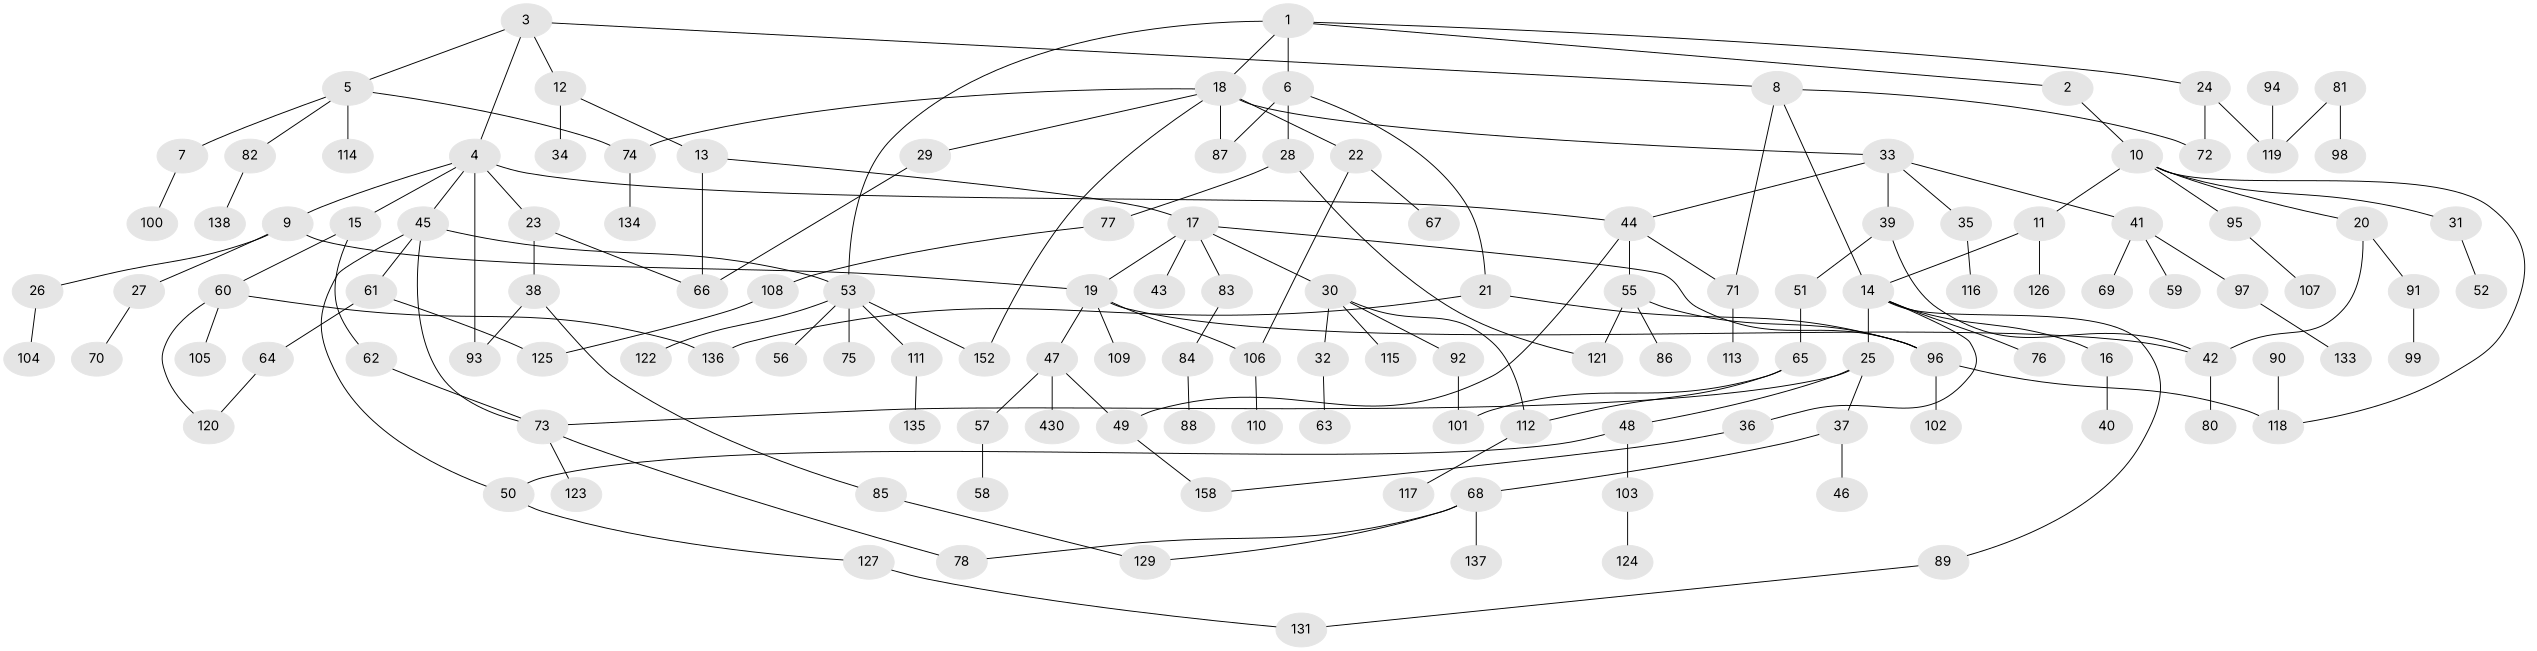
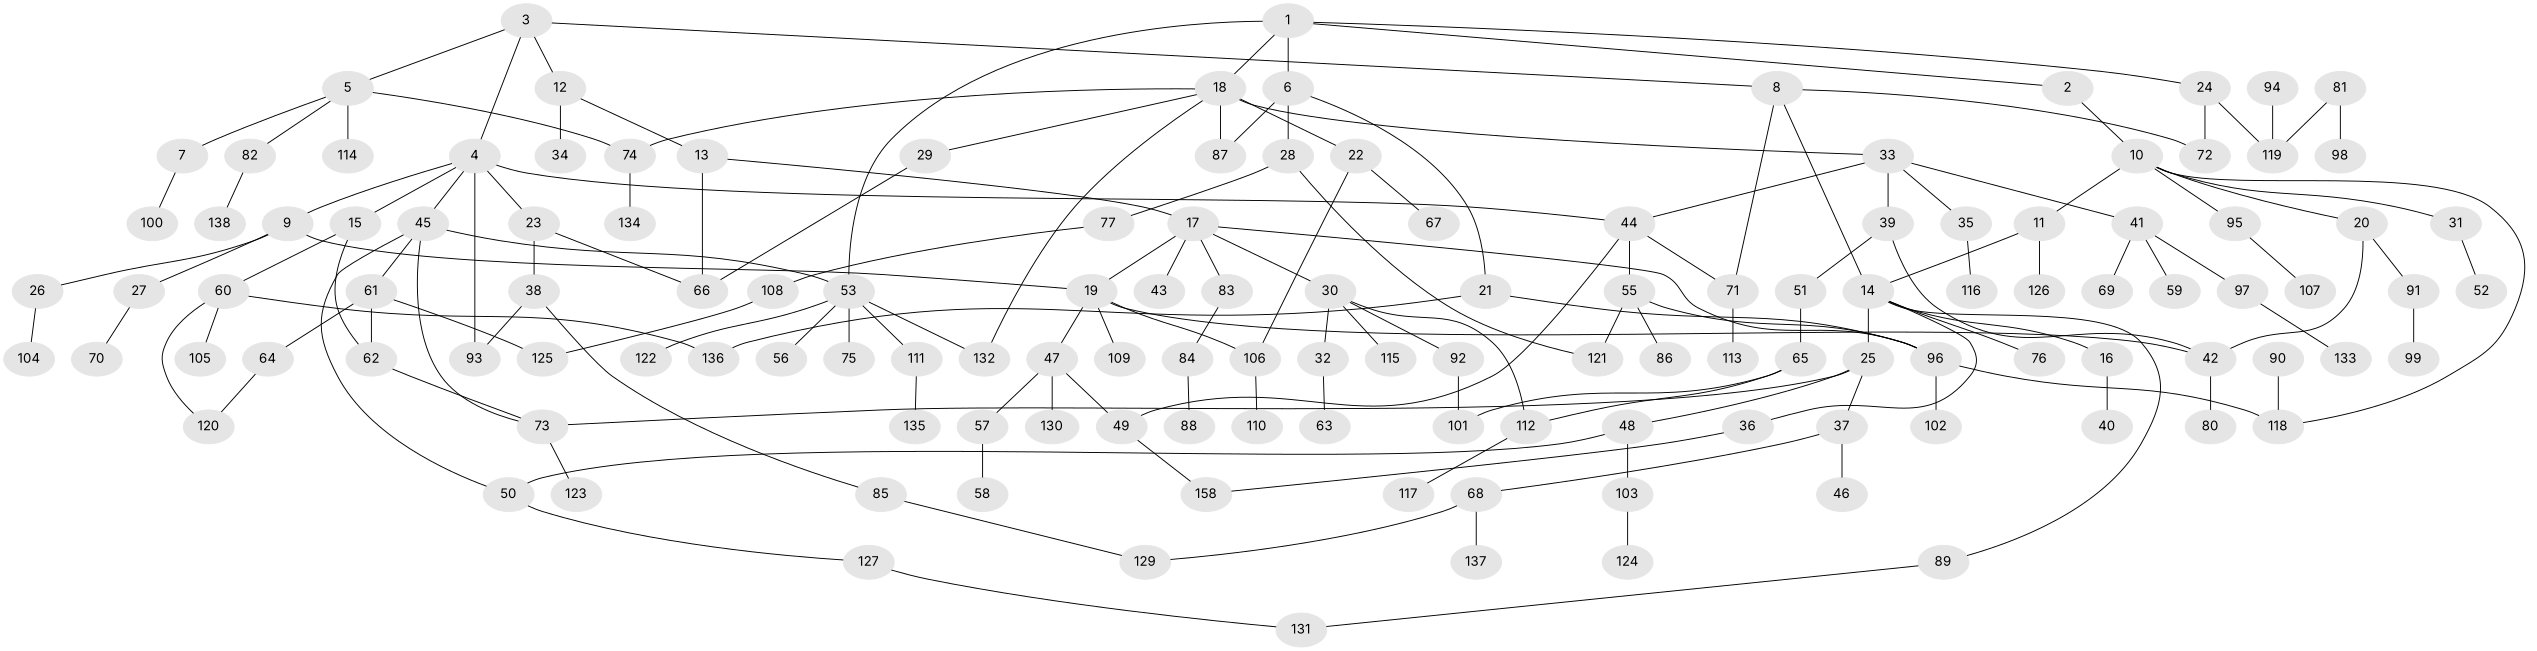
edge "61" -- "62": added
node "152": label "152" -> "132"
node "430": label "430" -> "130"
node "78": removed
